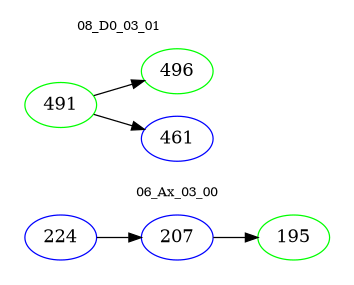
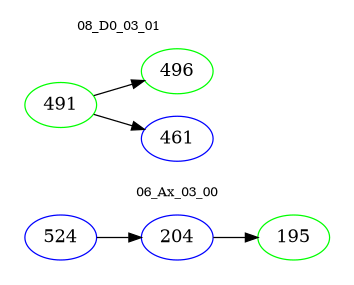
node "224": label "224" -> "524"
node "207": label "207" -> "204"
